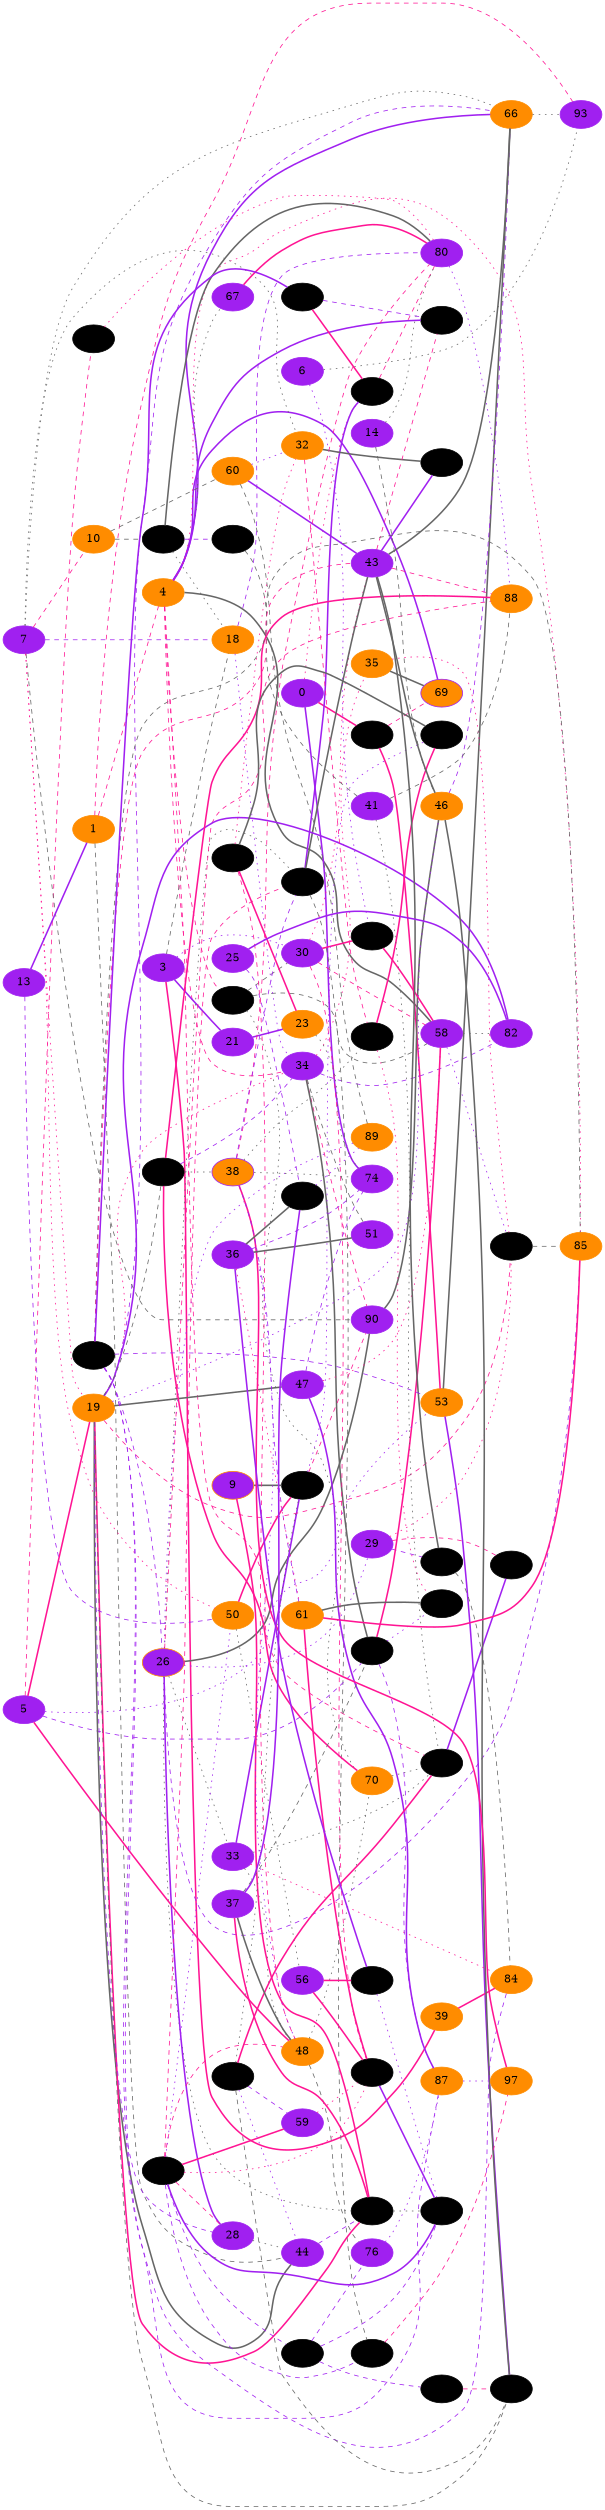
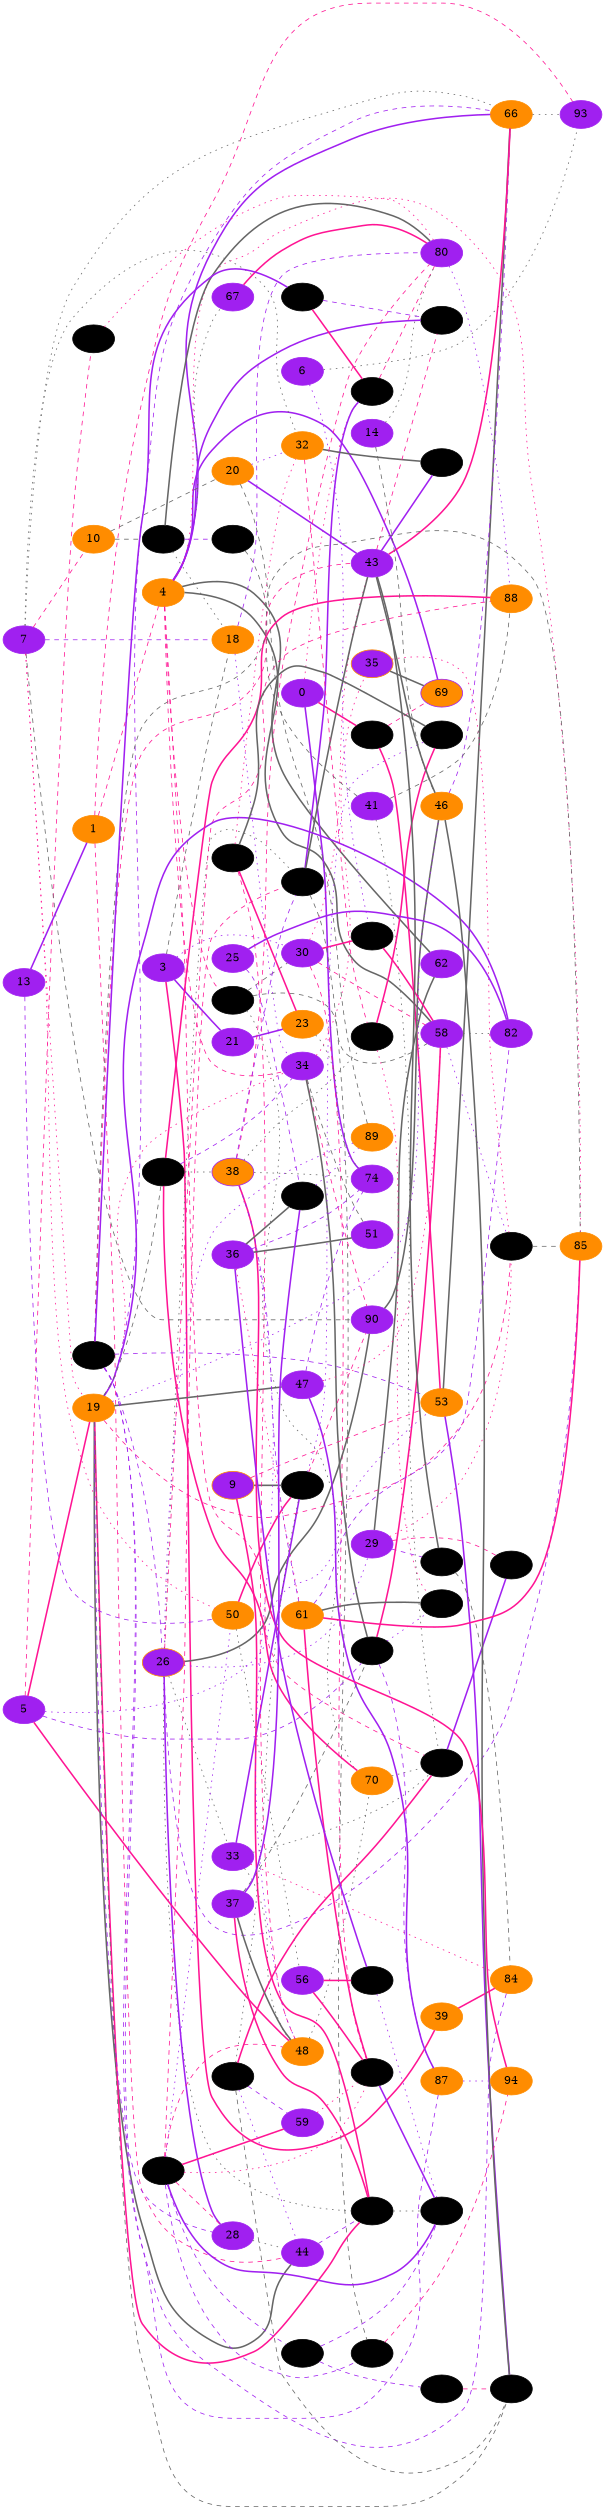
edge "66" -- "43": color gray40 -> deeppink
node "60": label "60" -> "20"
edge "43" -- "88": removed
node "35": fillcolor darkorange -> purple
node "62": added
edge "82" -- "34": now "82" -- "61"
edge "53" -- "9": added
edge "1" -- "44": color gray40 -> deeppink
node "97": label "97" -> "94"
node "76": removed
